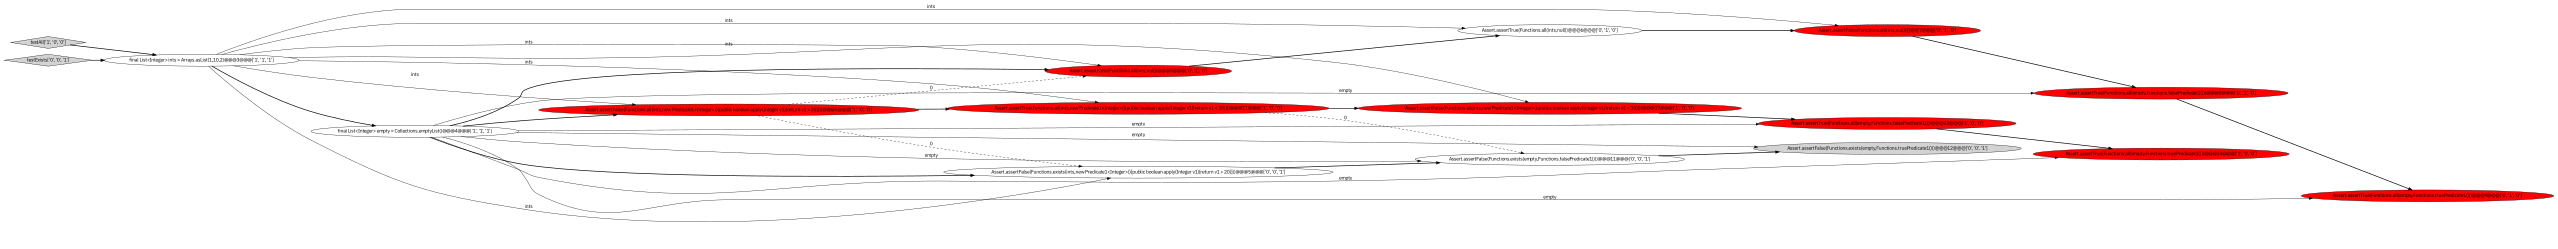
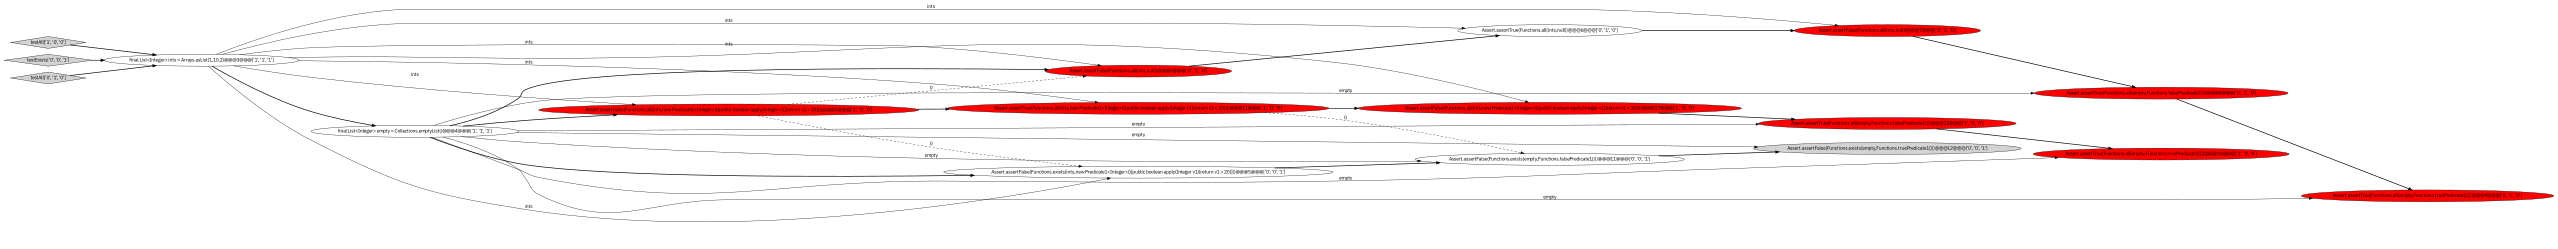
node "testAll['0', '1', '0']": added
